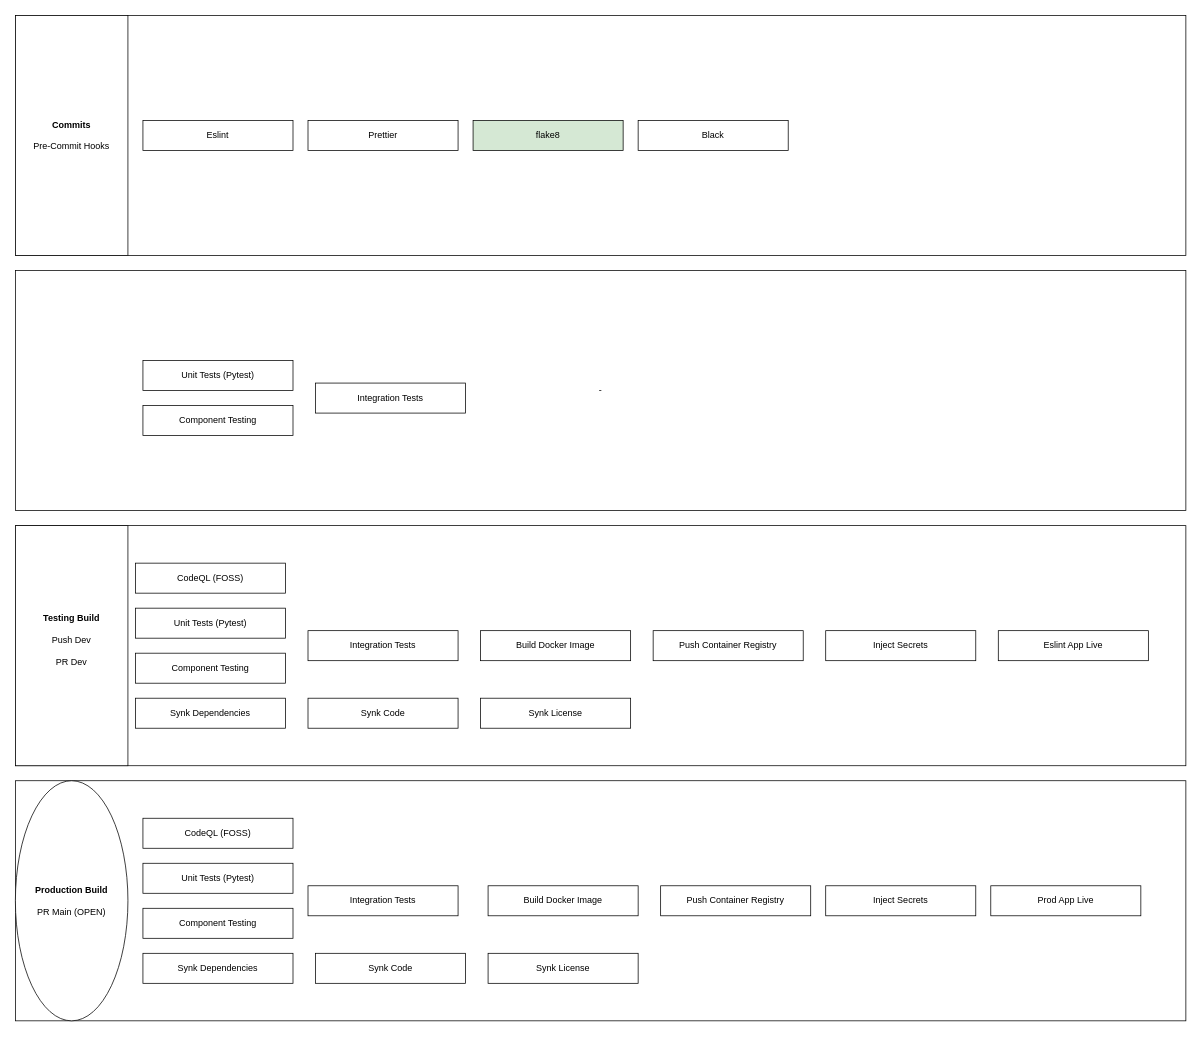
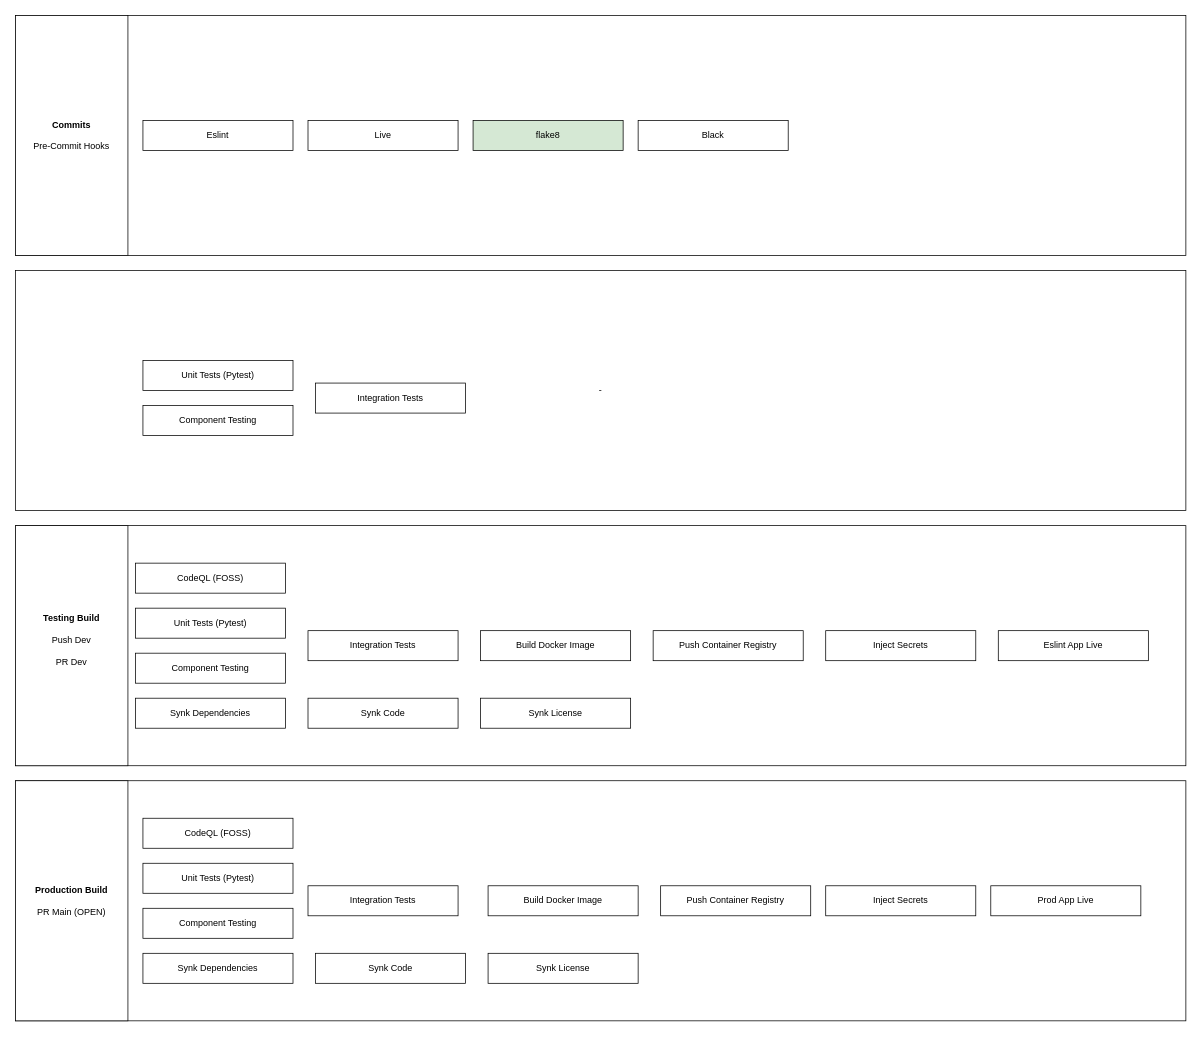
node "Prettier": label "Prettier" -> "Live"
node "Production Build PR Main (OPEN)": shape ellipse -> rectangle
